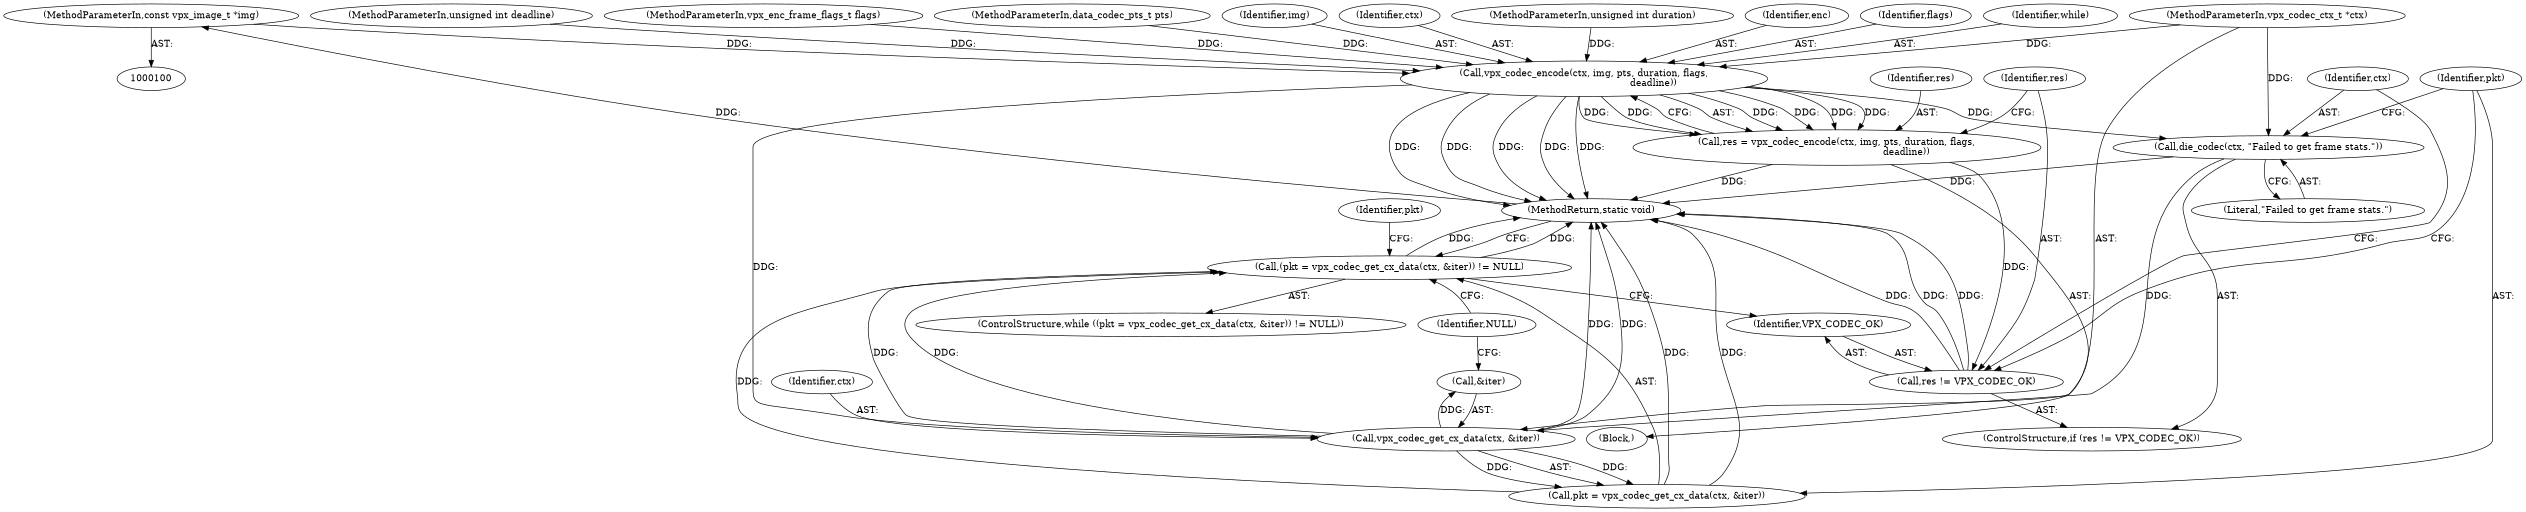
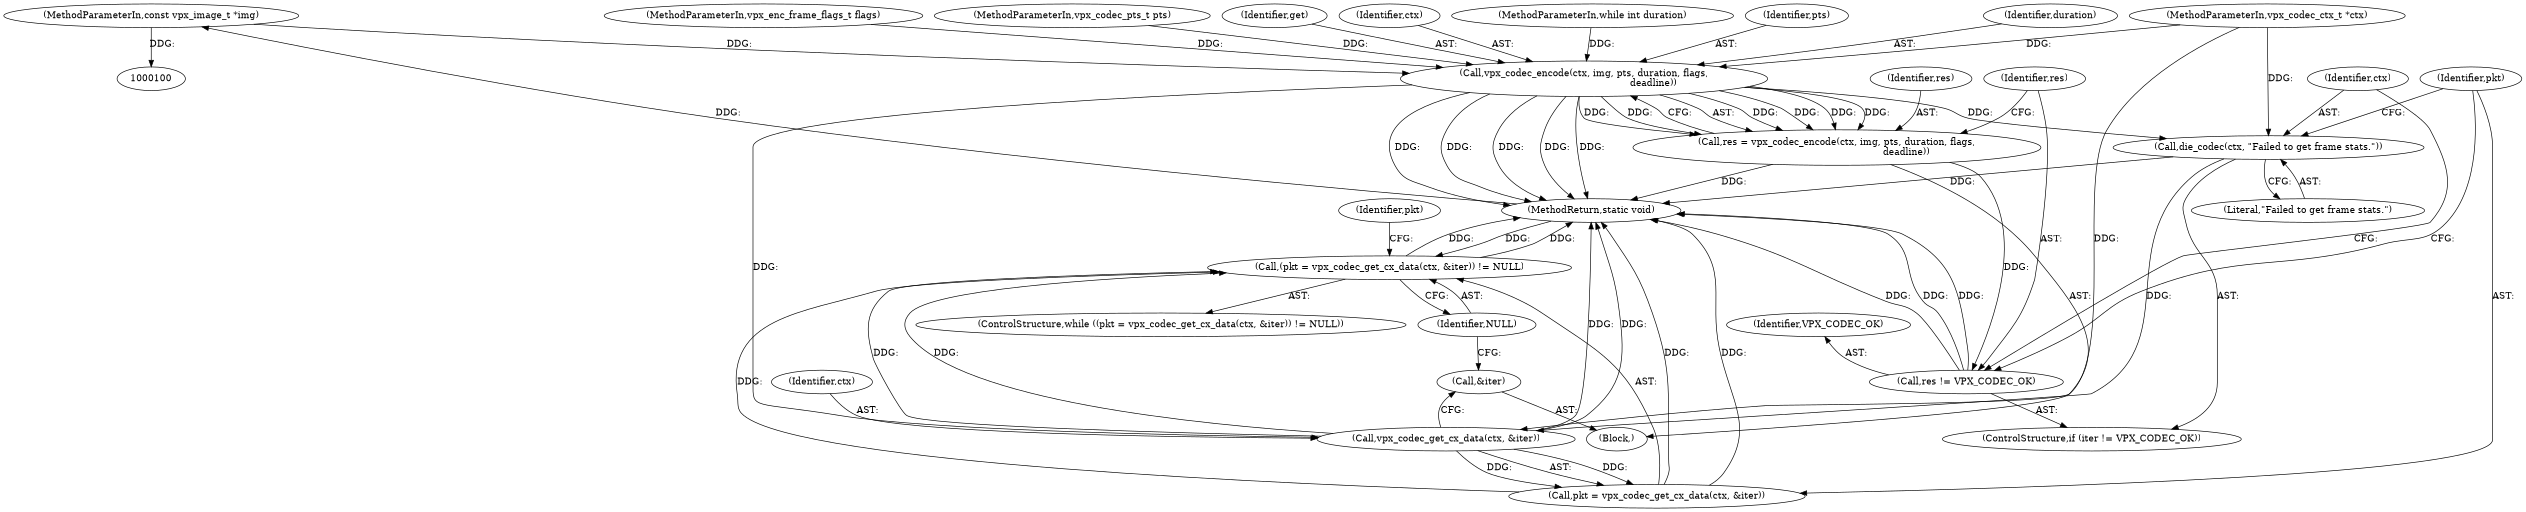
node "(MethodParameterIn,unsigned int deadline)": removed
node "(MethodParameterIn,data_codec_pts_t pts)": label "(MethodParameterIn,data_codec_pts_t pts)" -> "(MethodParameterIn,vpx_codec_pts_t pts)"
node "(Identifier,img)": label "(Identifier,img)" -> "(Identifier,get)"
node "(MethodParameterIn,unsigned int duration)": label "(MethodParameterIn,unsigned int duration)" -> "(MethodParameterIn,while int duration)"
node "(Identifier,enc)": label "(Identifier,enc)" -> "(Identifier,pts)"
node "(Identifier,flags)": removed
node "(Identifier,while)": label "(Identifier,while)" -> "(Identifier,duration)"
edge "(MethodParameterIn,const vpx_image_t *img)" -> "1000100": label "AST: " -> "DDG: "
edge "(MethodReturn,static void)" -> "(Call,(pkt = vpx_codec_get_cx_data(ctx, &iter)) != NULL)": label "CFG: " -> "DDG: "
edge "(MethodParameterIn,vpx_codec_ctx_t *ctx)" -> "(Call,vpx_codec_get_cx_data(ctx, &iter))": label "AST: " -> "DDG: "
edge "(Identifier,NULL)" -> "(Call,(pkt = vpx_codec_get_cx_data(ctx, &iter)) != NULL)": label "CFG: " -> "AST: "
edge "(Call,(pkt = vpx_codec_get_cx_data(ctx, &iter)) != NULL)" -> "(Identifier,VPX_CODEC_OK)": now "(Call,(pkt = vpx_codec_get_cx_data(ctx, &iter)) != NULL)" -> "(Identifier,NULL)"
edge "(Identifier,VPX_CODEC_OK)" -> "(Call,res != VPX_CODEC_OK)": removed, label "AST:"
edge "(Call,&iter)" -> "(Call,vpx_codec_get_cx_data(ctx, &iter))": now "(Call,&iter)" -> "(Block,)"
edge "(Call,vpx_codec_get_cx_data(ctx, &iter))" -> "(Call,&iter)": label "DDG: " -> "CFG: "
node "(ControlStructure,if (res != VPX_CODEC_OK))": label "(ControlStructure,if (res != VPX_CODEC_OK))" -> "(ControlStructure,if (iter != VPX_CODEC_OK))"
